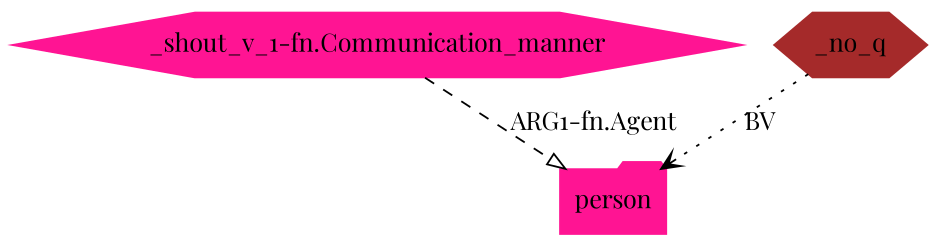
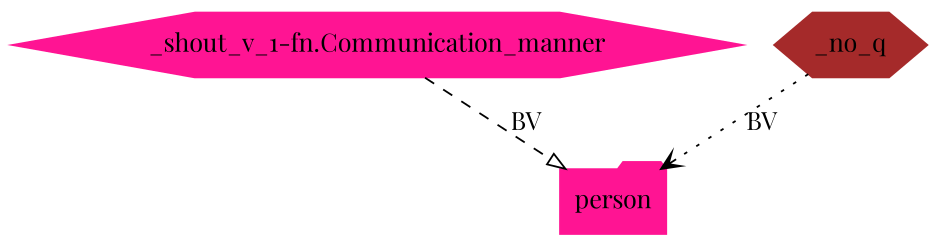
edge "_shout_v_1-fn.Communication_manner" -> "person": label "ARG1-fn.Agent" -> "BV"
